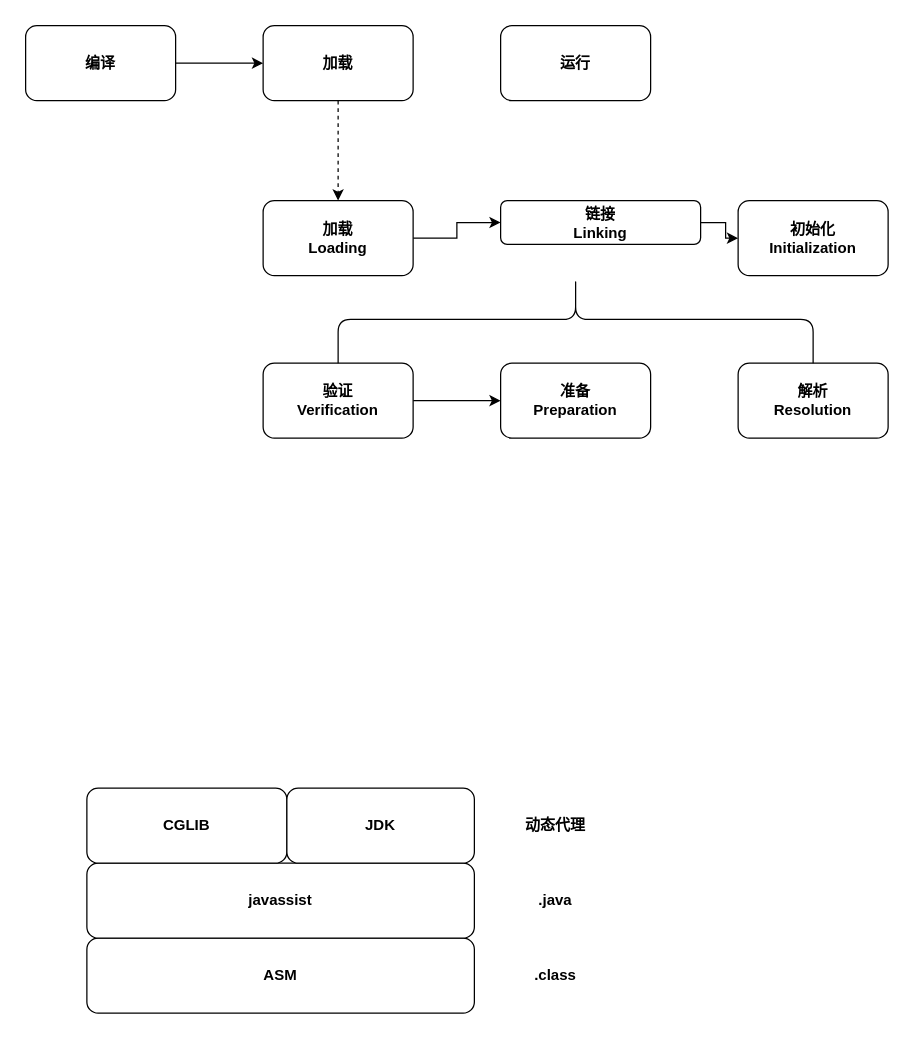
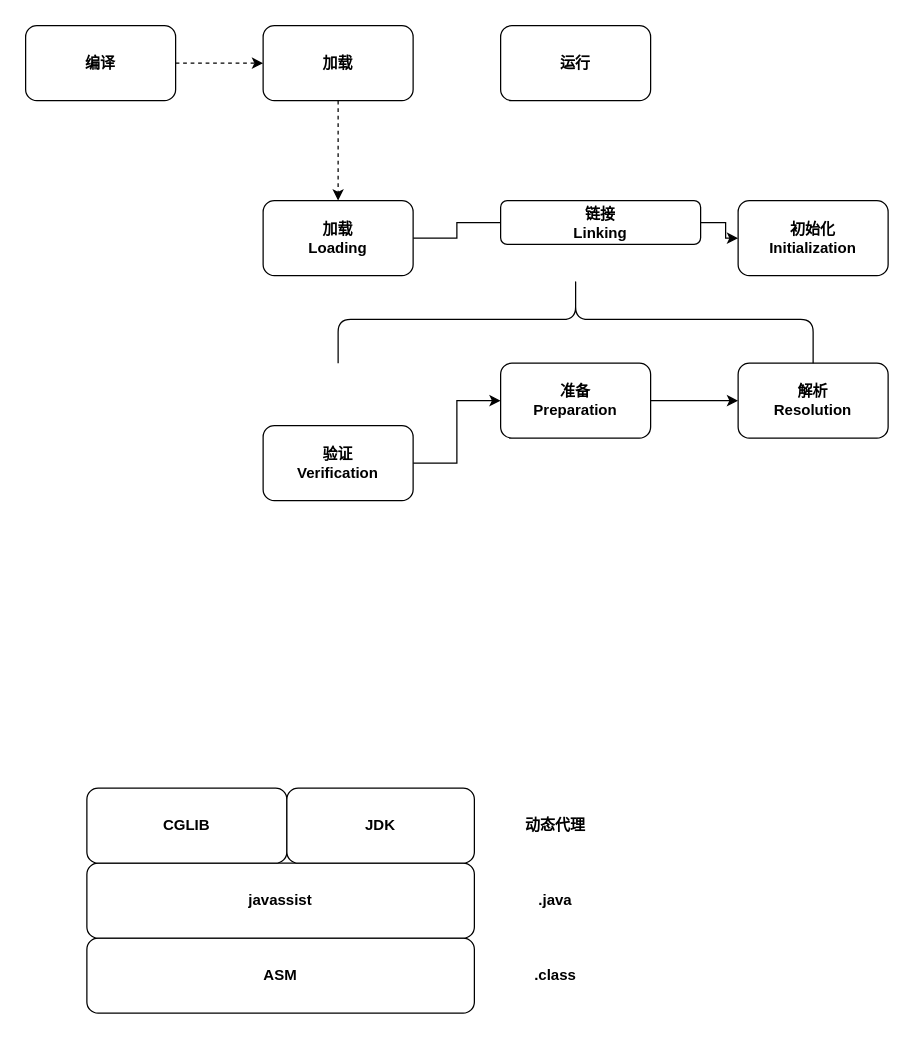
edge "编译" -> "加载": style solid -> dashed
edge "加载 Loading" -> "链接 Linking": arrowhead classic -> none
node "验证 Verification": moved (338, 401) -> (338, 463)
edge "准备 Preparation" -> "解析 Resolution": added
